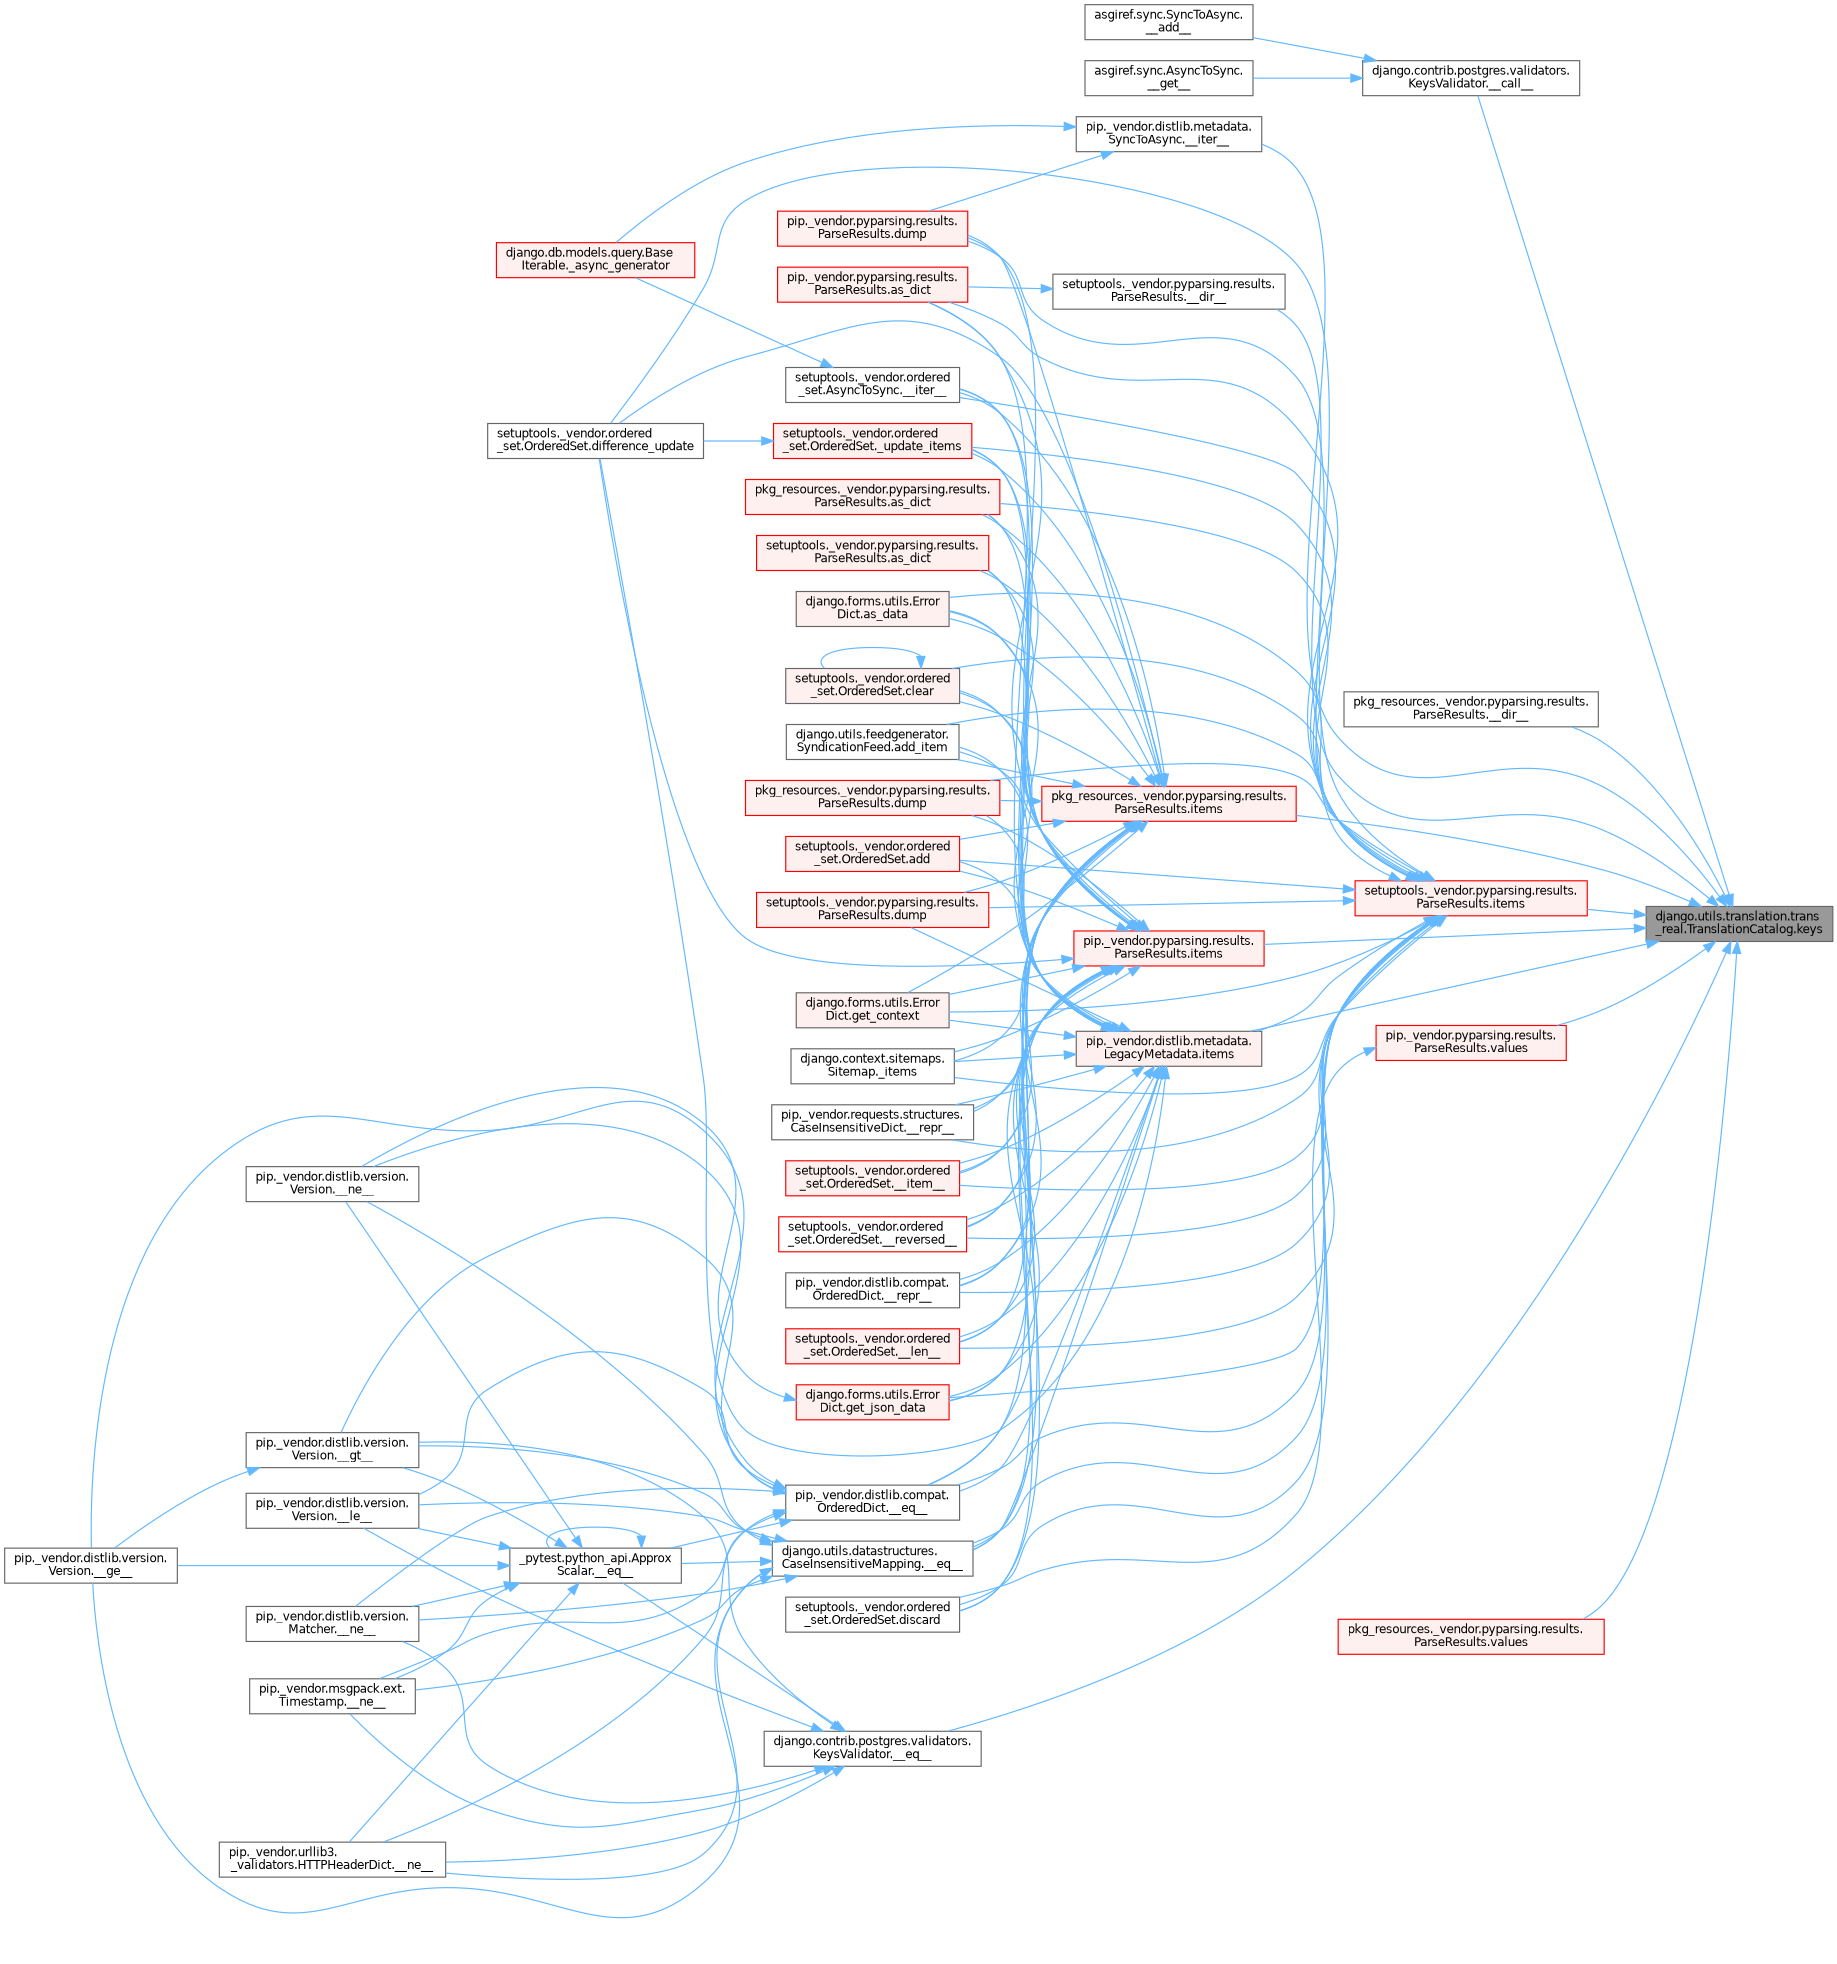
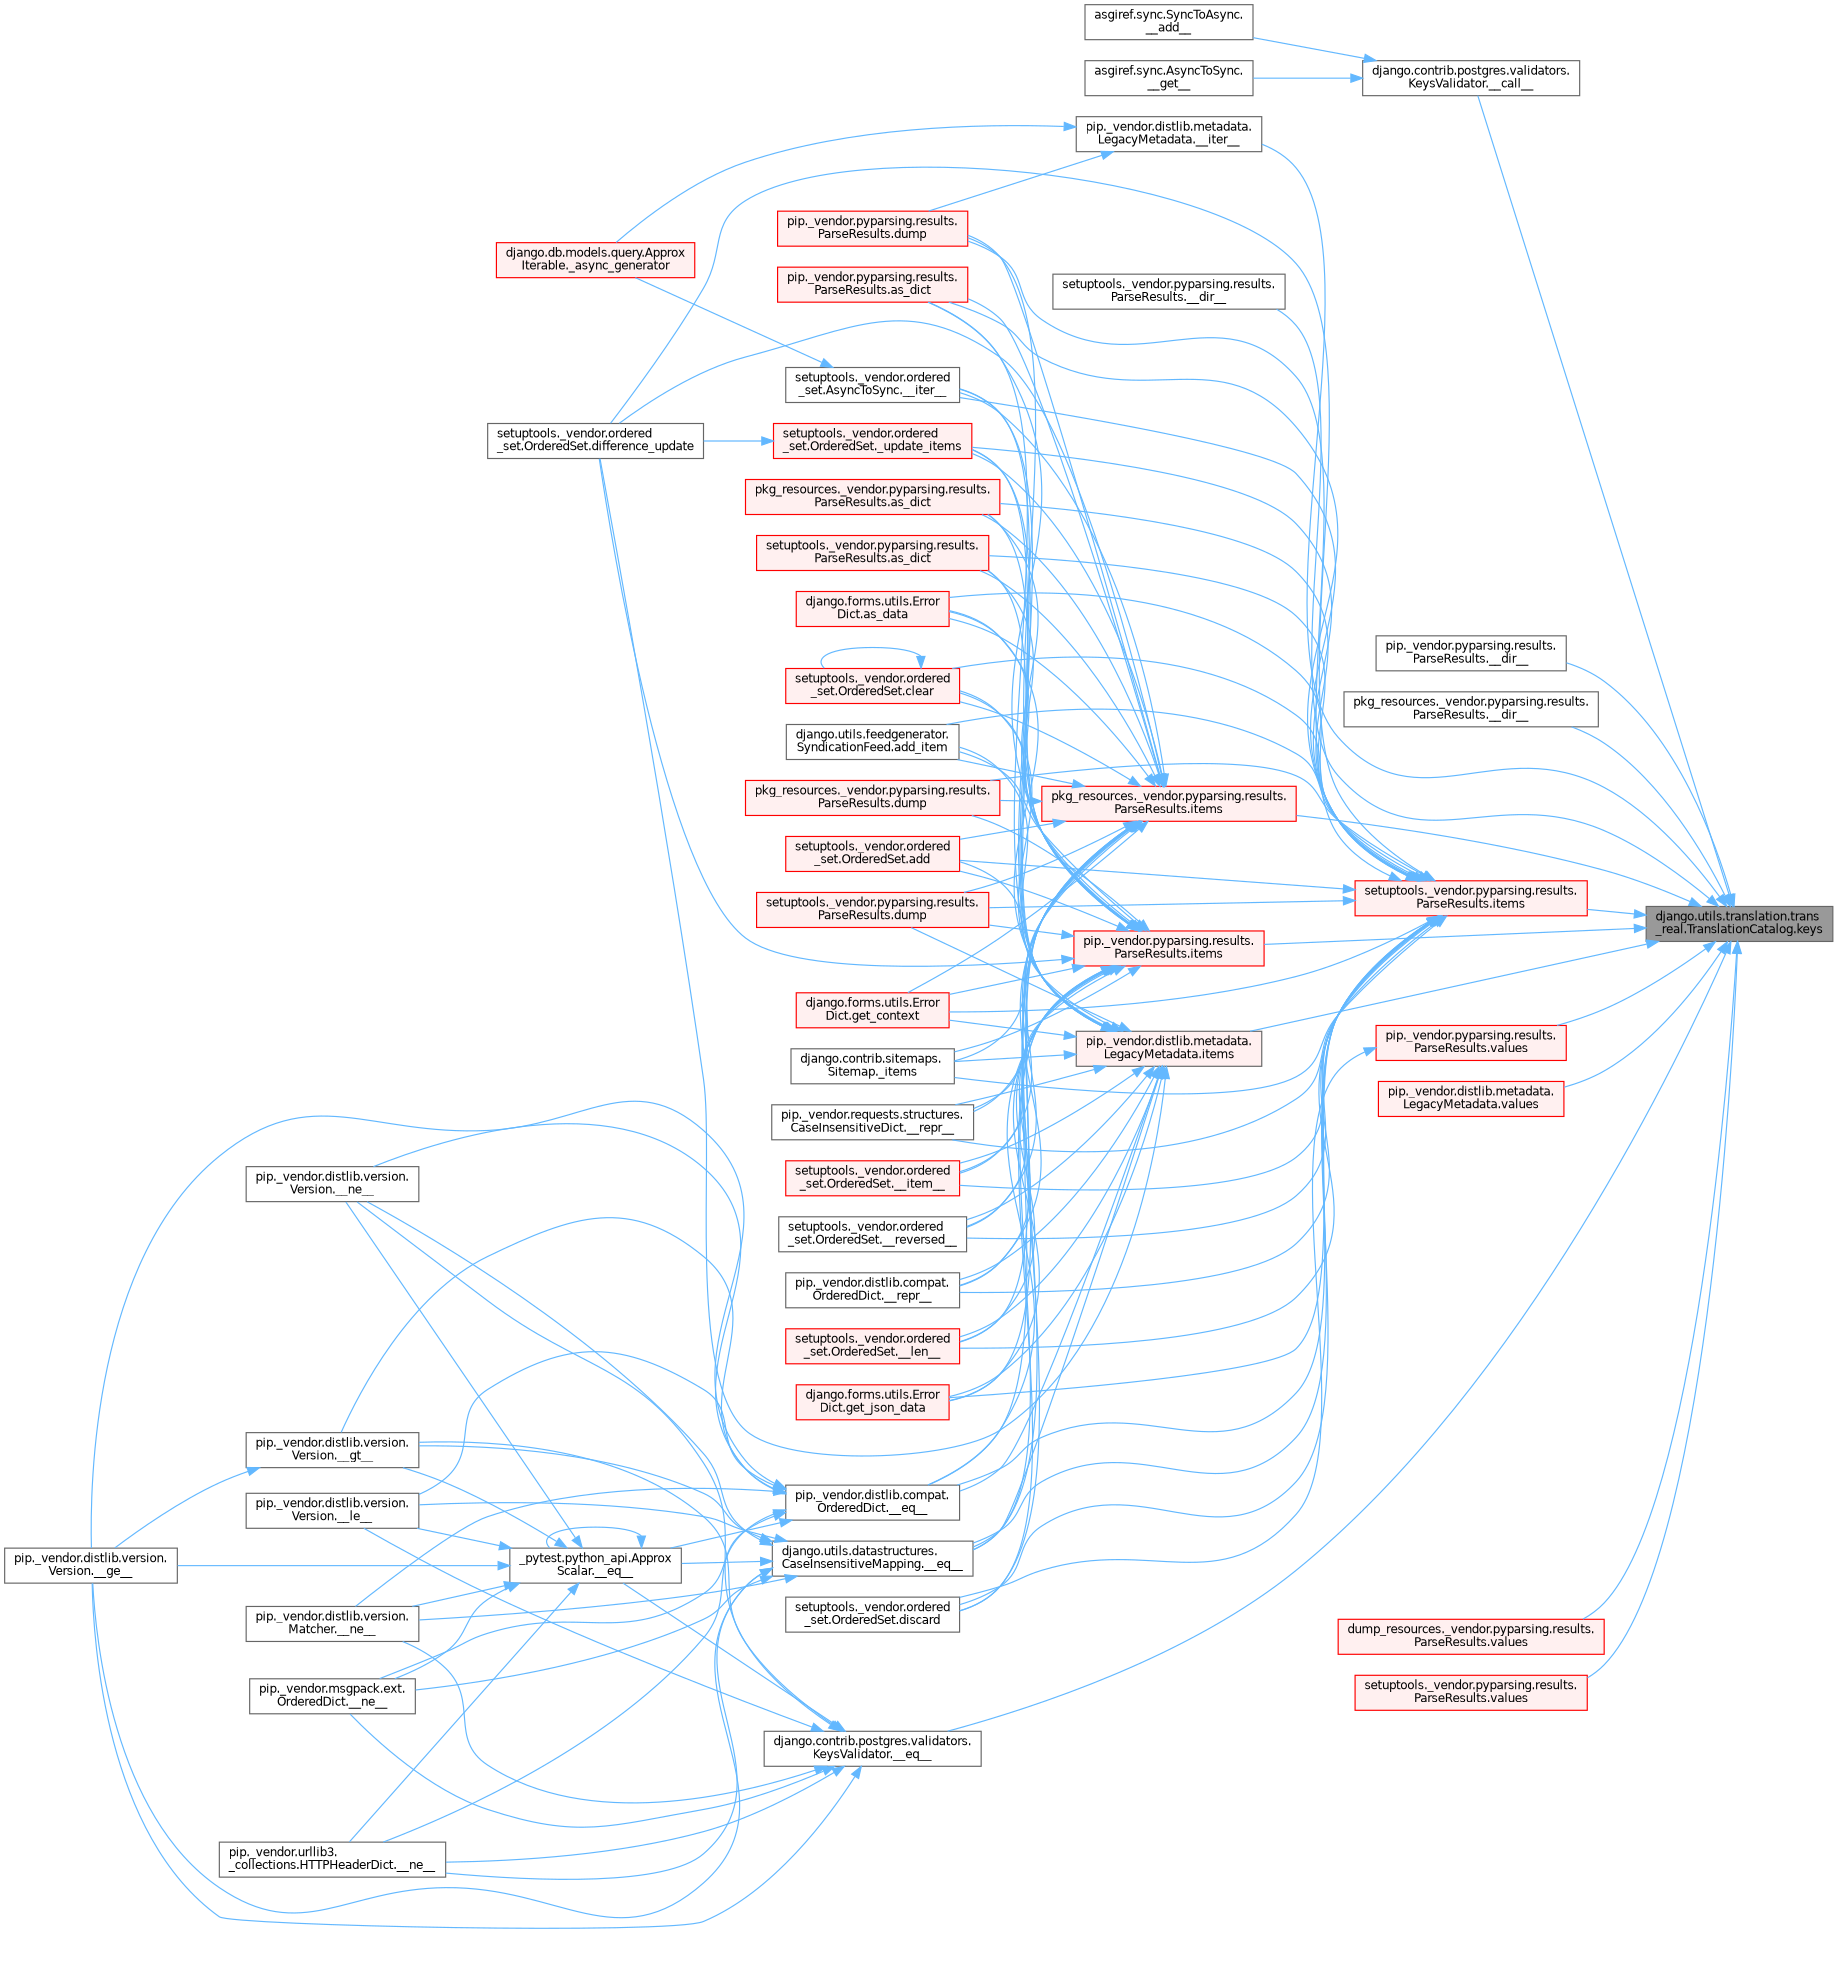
node "pip._vendor.distlib.metadata. SyncToAsync.__iter__": label "pip._vendor.distlib.metadata. SyncToAsync.__iter__" -> "pip._vendor.distlib.metadata. LegacyMetadata.__iter__"
node "django.db.models.query.Base Iterable._async_generator": label "django.db.models.query.Base Iterable._async_generator" -> "django.db.models.query.Approx Iterable._async_generator"
edge "pip._vendor.pyparsing.results. ParseResults.as_dict" -> "setuptools._vendor.pyparsing.results. ParseResults.__dir__": now "pip._vendor.pyparsing.results. ParseResults.as_dict" -> "pkg_resources._vendor.pyparsing.results. ParseResults.items"
node "django.forms.utils.Error Dict.as_data": color grey40 -> red
node "pip._vendor.pyparsing.results. ParseResults.__dir__": added
node "setuptools._vendor.ordered _set.OrderedSet.clear": color grey40 -> red
edge "setuptools._vendor.pyparsing.results. ParseResults.dump" -> "pip._vendor.pyparsing.results. ParseResults.items": added
edge "pkg_resources._vendor.pyparsing.results. ParseResults.dump" -> "pip._vendor.distlib.metadata. LegacyMetadata.items": removed
edge "pip._vendor.distlib.metadata. LegacyMetadata.items" -> "setuptools._vendor.pyparsing.results. ParseResults.items": now "setuptools._vendor.pyparsing.results. ParseResults.as_dict" -> "setuptools._vendor.pyparsing.results. ParseResults.items"
node "django.forms.utils.Error Dict.get_context": color grey40 -> red
node "django.context.sitemaps. Sitemap._items": label "django.context.sitemaps. Sitemap._items" -> "django.contrib.sitemaps. Sitemap._items"
edge "pip._vendor.distlib.version. Version.__ne__" -> "django.forms.utils.Error Dict.get_json_data": now "pip._vendor.distlib.version. Version.__ne__" -> "django.contrib.postgres.validators. KeysValidator.__eq__"
node "pip._vendor.distlib.metadata. LegacyMetadata.values": added
node "setuptools._vendor.ordered _set.OrderedSet.__reversed__": color red -> grey40
node "pkg_resources._vendor.pyparsing.results. ParseResults.values": label "pkg_resources._vendor.pyparsing.results. ParseResults.values" -> "dump_resources._vendor.pyparsing.results. ParseResults.values"
node "setuptools._vendor.pyparsing.results. ParseResults.values": added
node "pip._vendor.msgpack.ext. Timestamp.__ne__": label "pip._vendor.msgpack.ext. Timestamp.__ne__" -> "pip._vendor.msgpack.ext. OrderedDict.__ne__"
node "pip._vendor.urllib3. _validators.HTTPHeaderDict.__ne__": label "pip._vendor.urllib3. _validators.HTTPHeaderDict.__ne__" -> "pip._vendor.urllib3. _collections.HTTPHeaderDict.__ne__"
edge "pip._vendor.distlib.version. Version.__ge__" -> "django.contrib.postgres.validators. KeysValidator.__eq__": added
